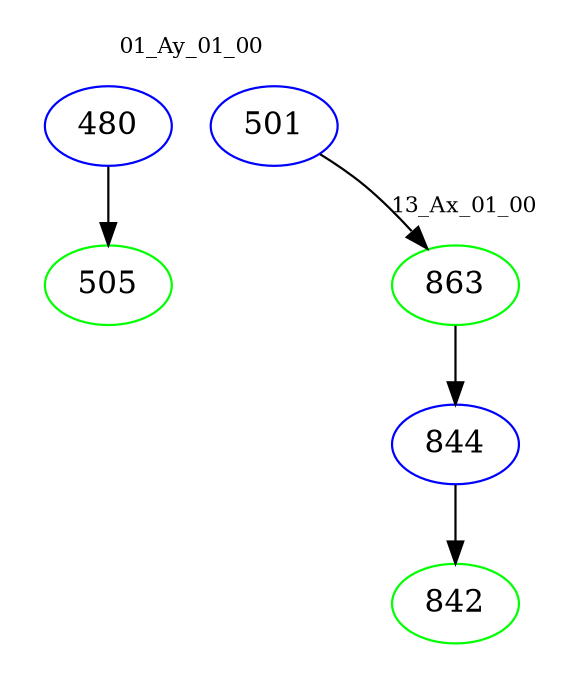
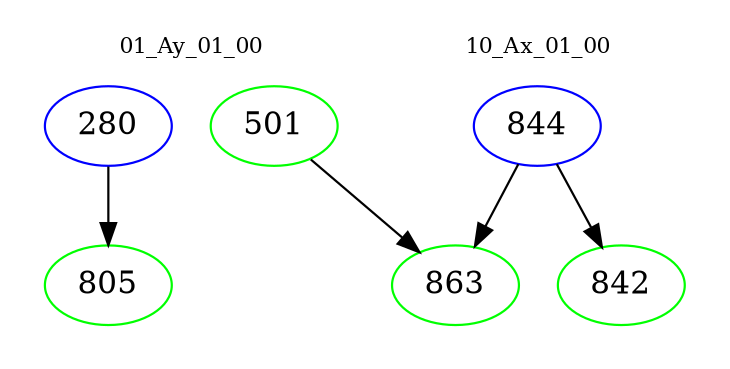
node "480": label "480" -> "280"
node "501": color blue -> green
cluster "13_Ax_01_00": label "13_Ax_01_00" -> "10_Ax_01_00"
node "505": label "505" -> "805"
edge "863" -> "844": reversed
